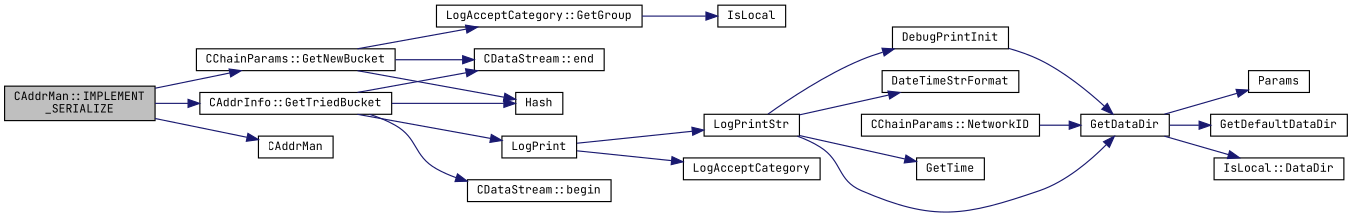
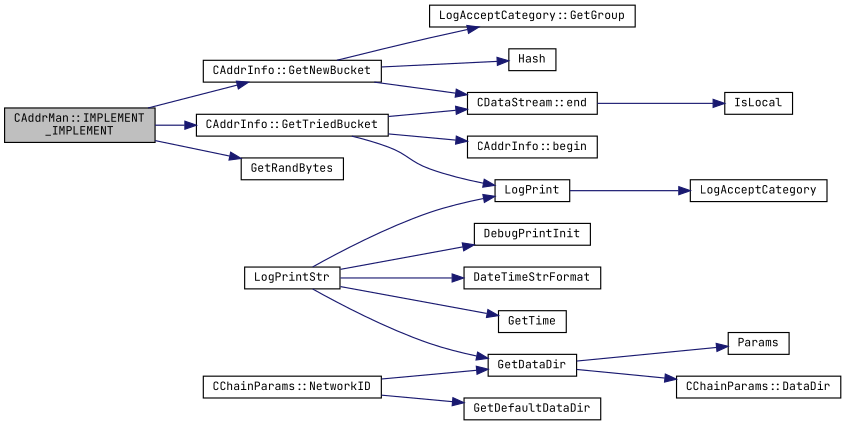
edge "LogAcceptCategory::GetGroup" -> "IsLocal": now "CDataStream::end" -> "IsLocal"
node "CChainParams::GetNewBucket": label "CChainParams::GetNewBucket" -> "CAddrInfo::GetNewBucket"
edge "DebugPrintInit" -> "GetDataDir": removed
node "CAddrMan::IMPLEMENT _SERIALIZE": label "CAddrMan::IMPLEMENT _SERIALIZE" -> "CAddrMan::IMPLEMENT _IMPLEMENT"
edge "CAddrInfo::GetTriedBucket" -> "Hash": removed
edge "GetDataDir" -> "GetDefaultDataDir": now "CChainParams::NetworkID" -> "GetDefaultDataDir"
edge "LogPrint" -> "LogPrintStr": reversed
node "CAddrMan": label "CAddrMan" -> "GetRandBytes"
node "IsLocal::DataDir": label "IsLocal::DataDir" -> "CChainParams::DataDir"
node "CDataStream::begin": label "CDataStream::begin" -> "CAddrInfo::begin"
